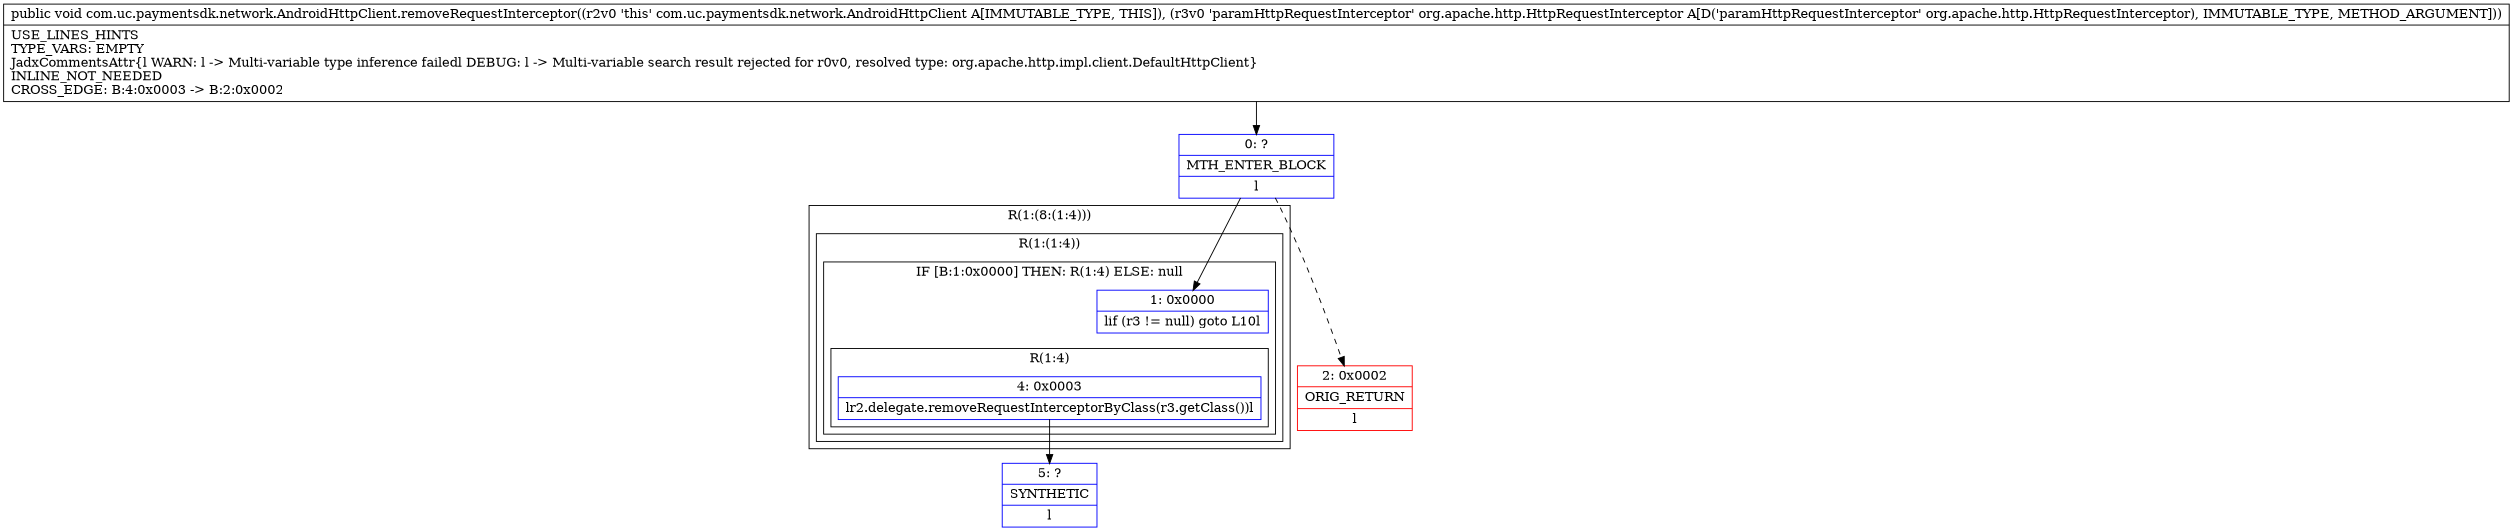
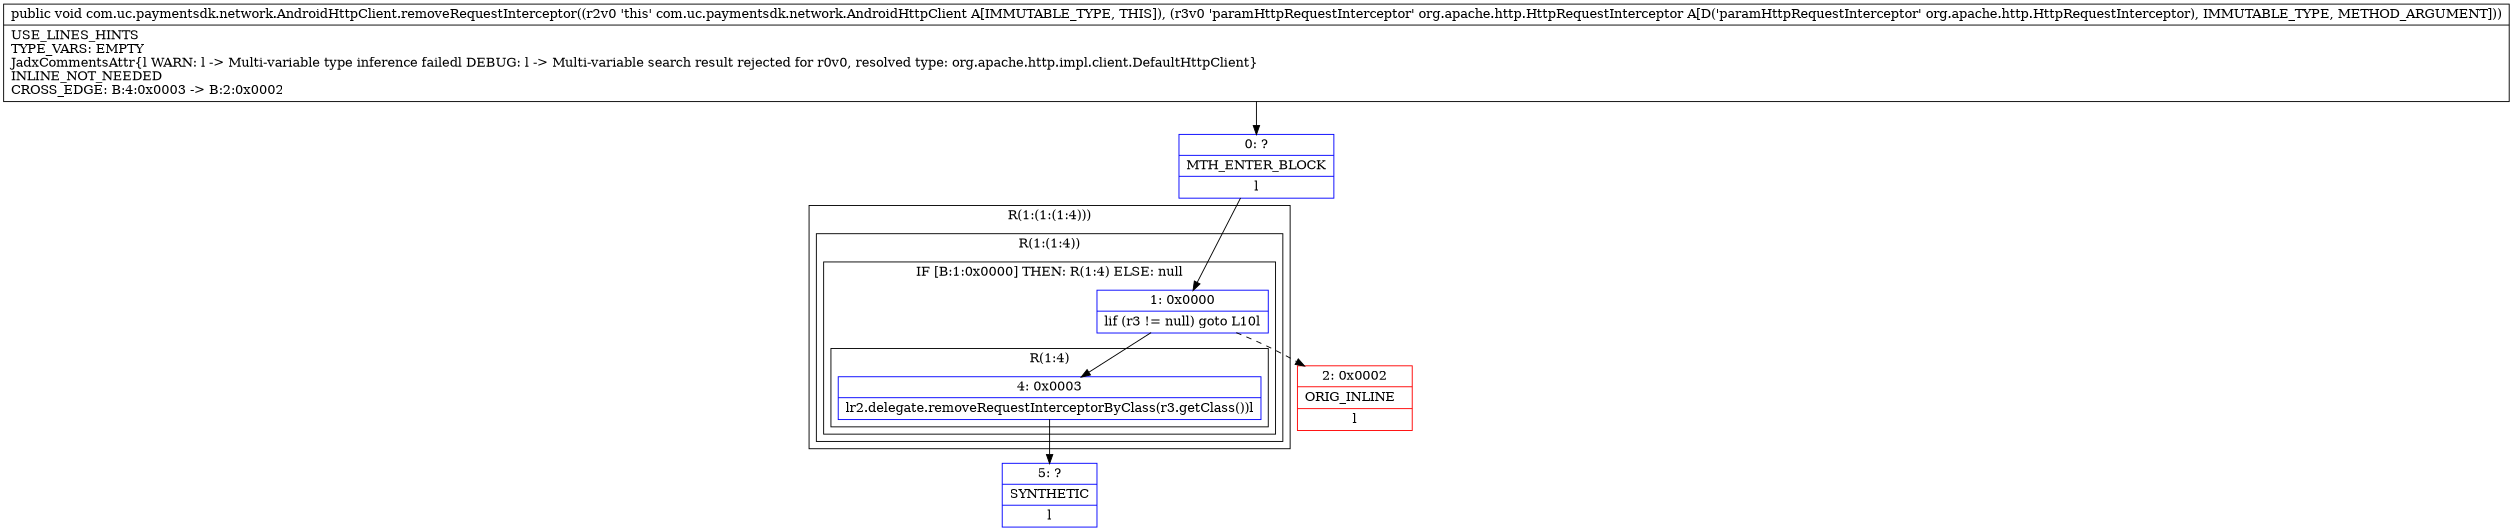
cluster "R(1:(8:(1:4)))": label "R(1:(8:(1:4)))" -> "R(1:(1:(1:4)))"
edge "0: ?" -> "2: 0x0002": now "1: 0x0000" -> "2: 0x0002"
edge "1: 0x0000" -> "4: 0x0003": added
node "2: 0x0002": text "ORIG_RETURN" -> "ORIG_INLINE"
